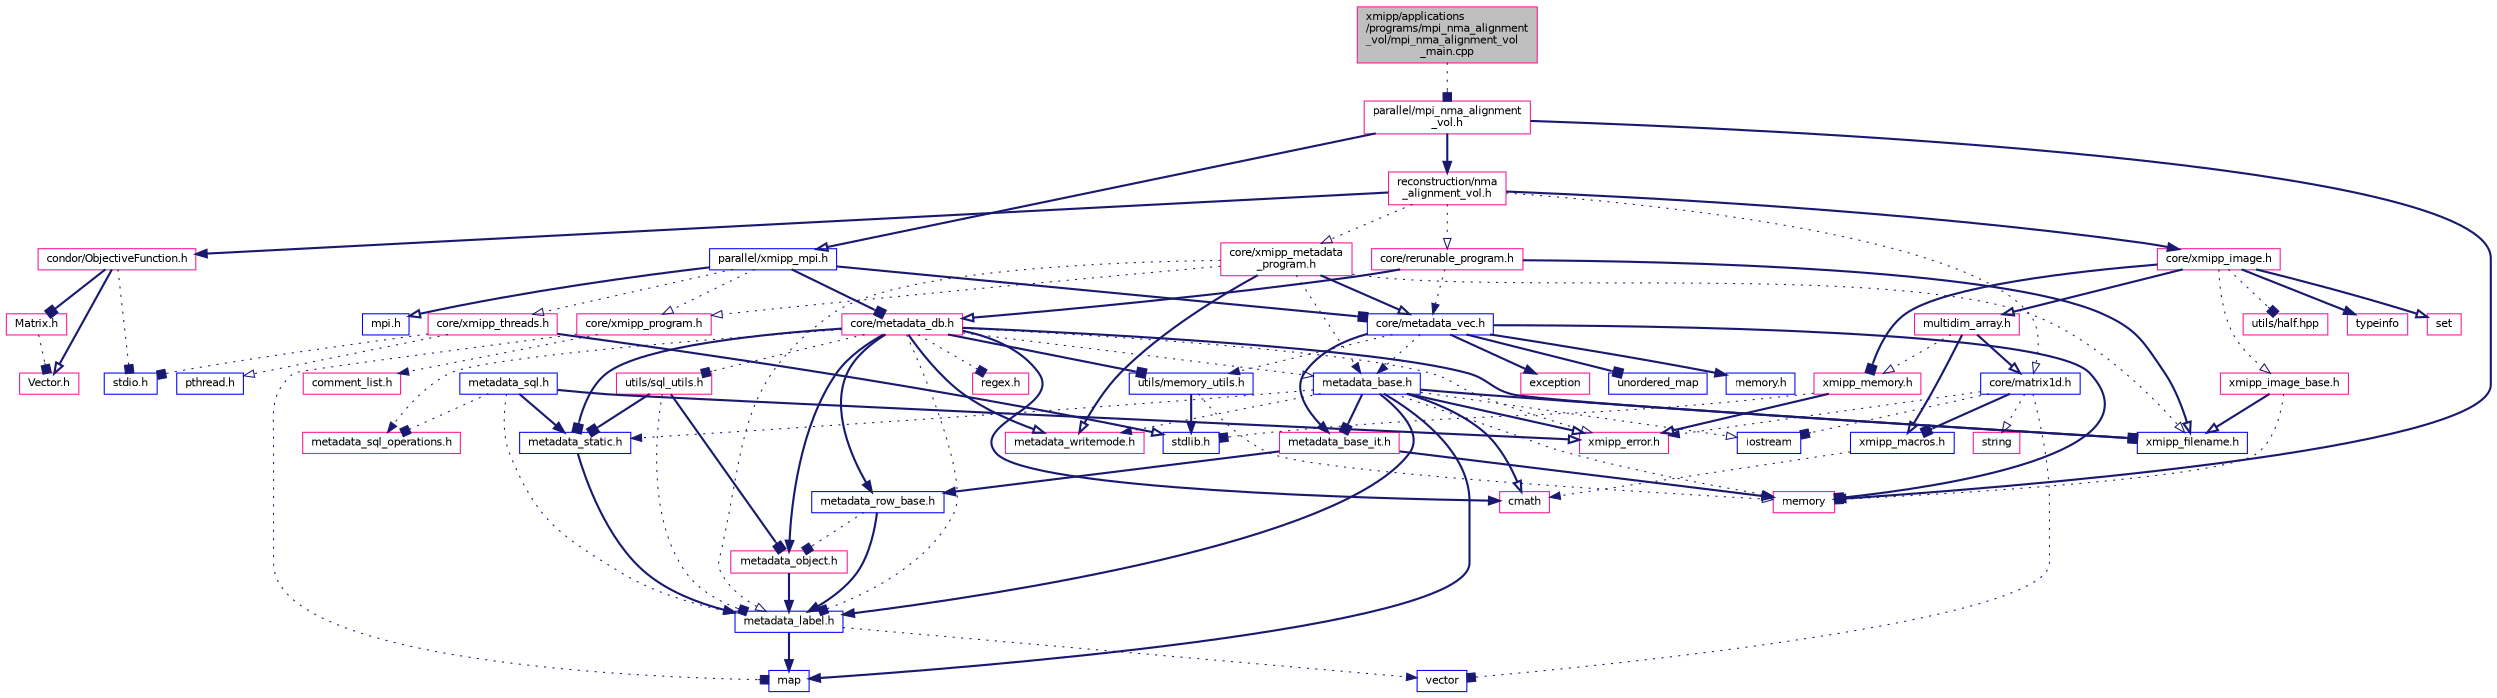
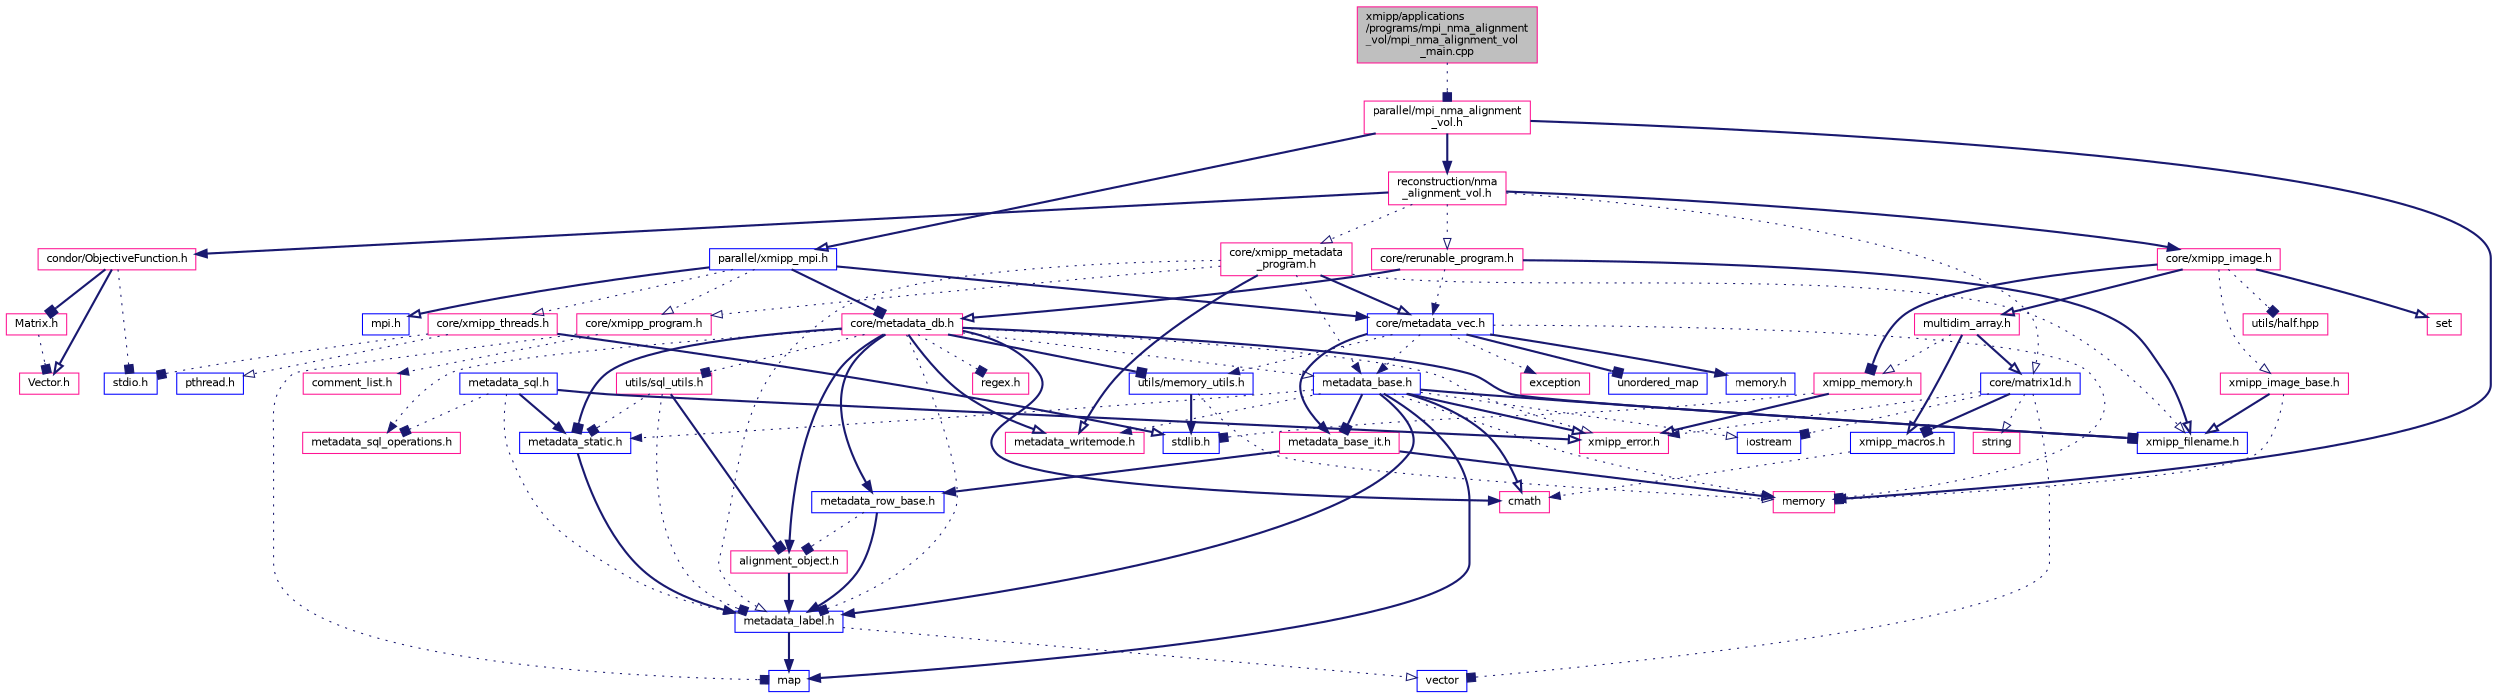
edge "parallel/xmipp_mpi.h" -> "core/metadata_vec.h": arrowhead box -> normal
node "typeinfo": removed
edge "core/metadata_vec.h" -> "memory": style bold -> dotted
edge "core/metadata_vec.h" -> "exception": style bold -> dotted
edge "utils/sql_utils.h" -> "metadata_static.h": style bold -> dotted
node "metadata_object.h": label "metadata_object.h" -> "alignment_object.h"
edge "metadata_label.h" -> "vector": arrowhead normal -> onormal
